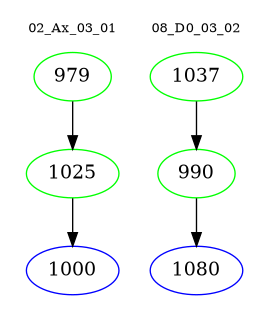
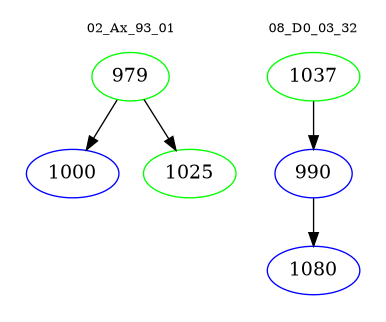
cluster "02_Ax_03_01": label "02_Ax_03_01" -> "02_Ax_93_01"
cluster "08_D0_03_02": label "08_D0_03_02" -> "08_D0_03_32"
node "990": color green -> blue
edge "1025" -> "1000": now "979" -> "1000"
